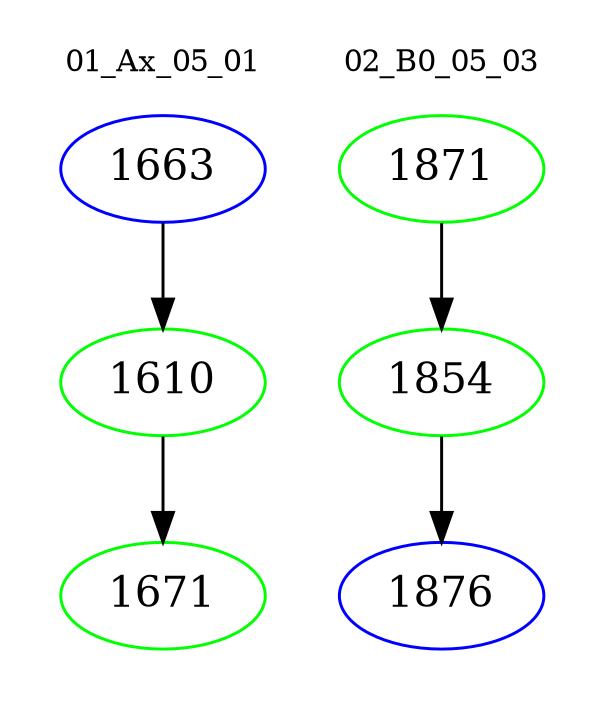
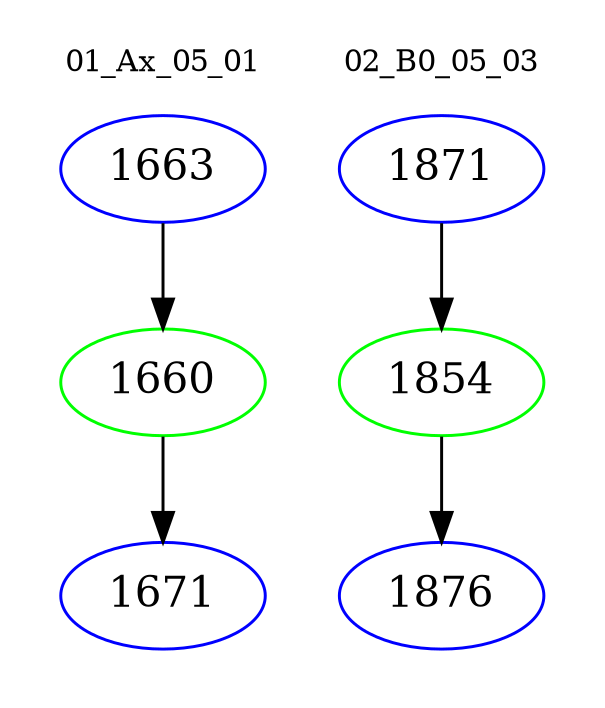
node "1871": color green -> blue
node "1610": label "1610" -> "1660"
node "1671": color green -> blue
